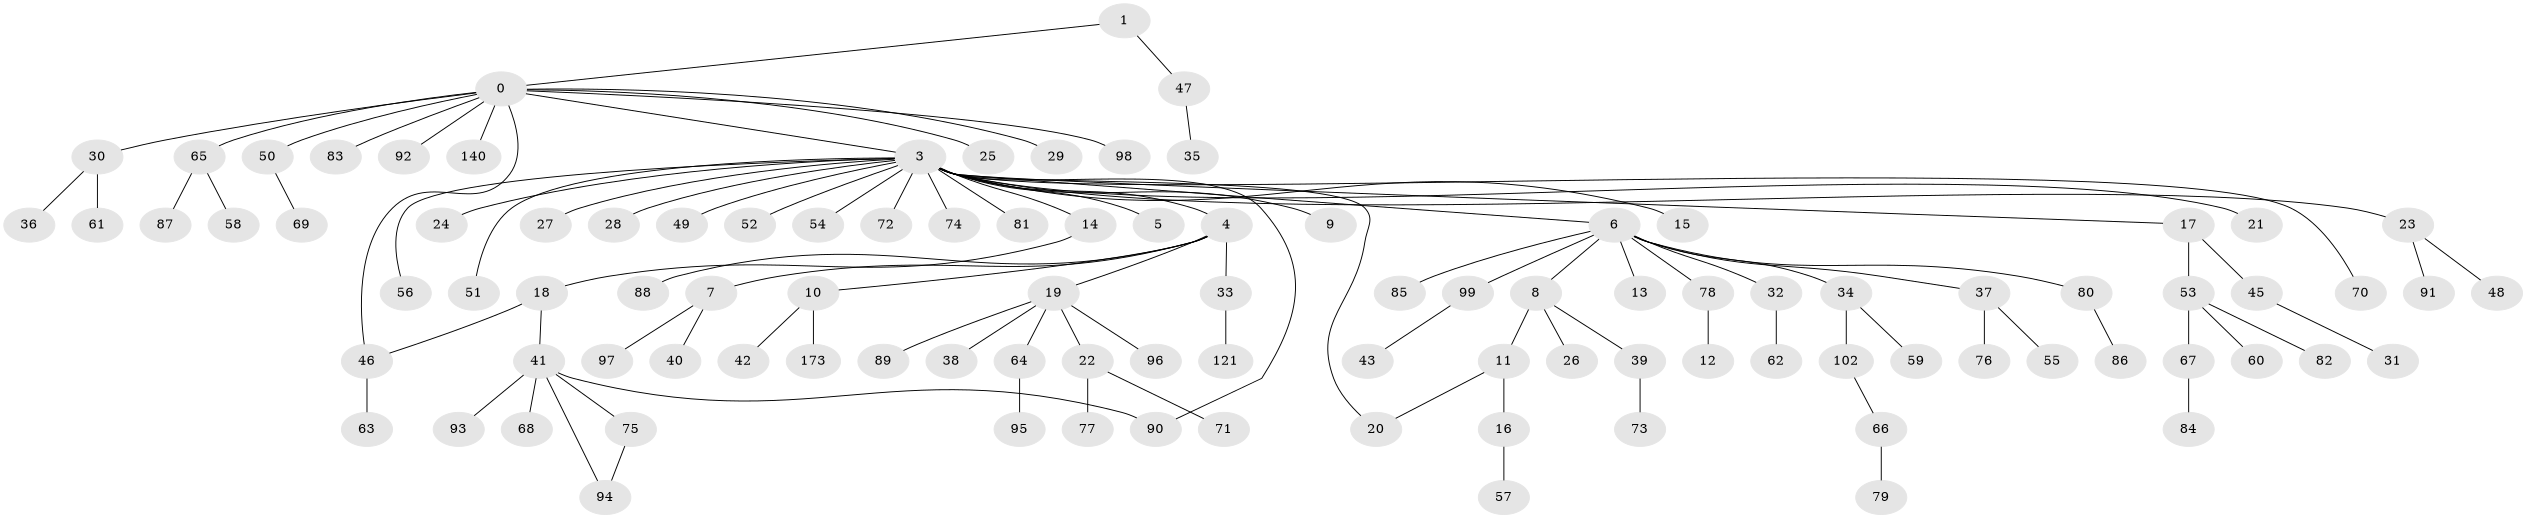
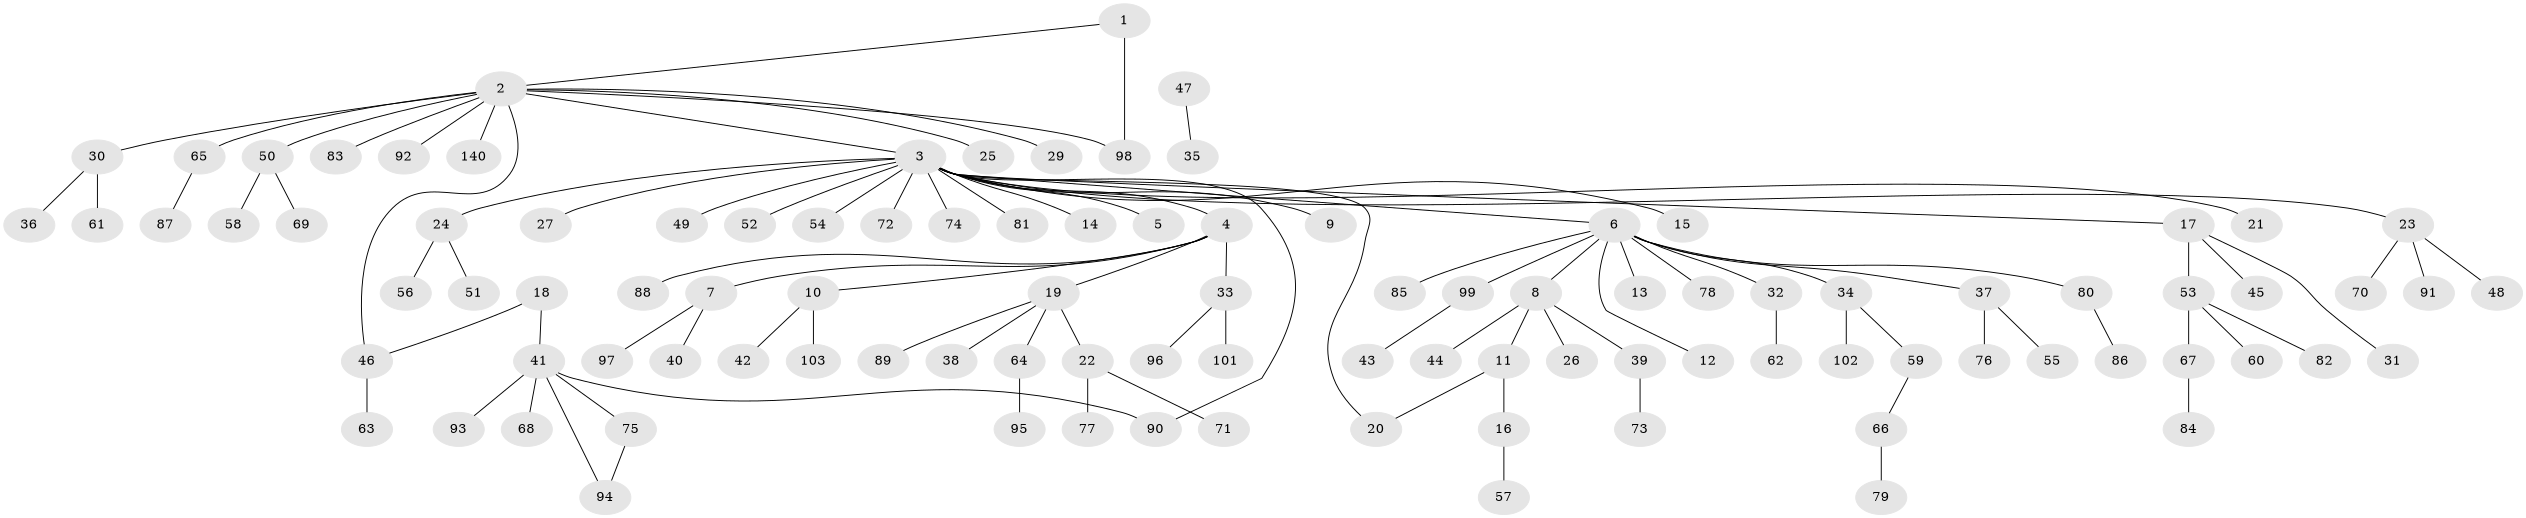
edge "1" -- "47": now "1" -- "98"
node "0": label "0" -> "2"
edge "3" -- "51": now "24" -- "51"
edge "3" -- "56": now "24" -- "56"
edge "3" -- "70": now "23" -- "70"
edge "65" -- "58": now "50" -- "58"
node "28": removed
edge "14" -- "18": removed
edge "19" -- "96": now "33" -- "96"
edge "78" -- "12": now "6" -- "12"
edge "45" -- "31": now "17" -- "31"
node "173": label "173" -> "103"
node "121": label "121" -> "101"
node "44": added
edge "102" -- "66": now "59" -- "66"
